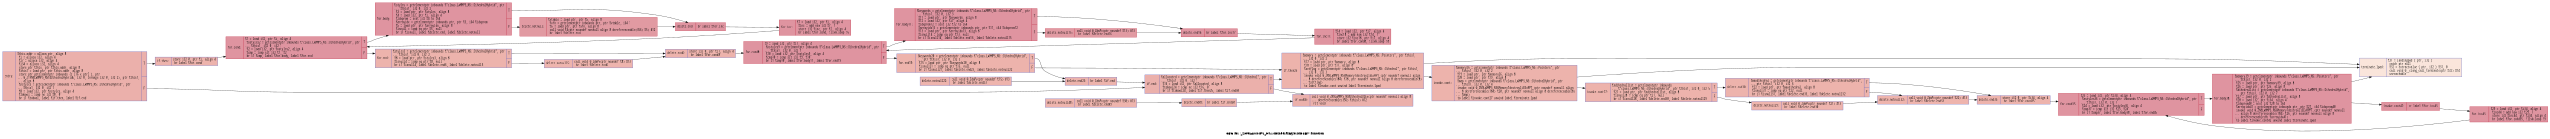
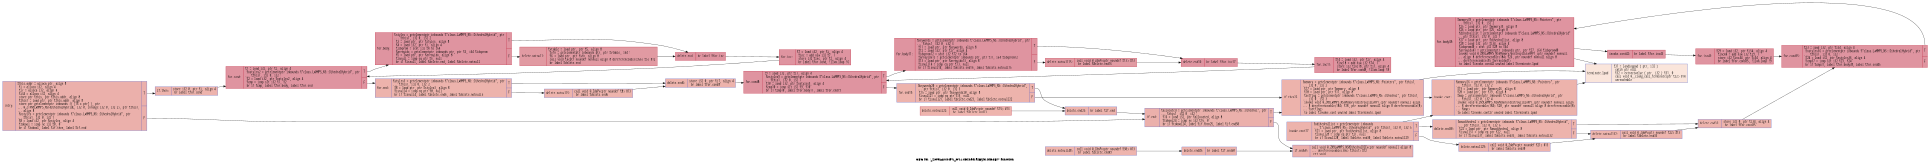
node "delete.notnull22:": color #3d50c3ff -> #b70d28ff
edge "invoke.cont:" -> "invoke.cont27:": reversed
